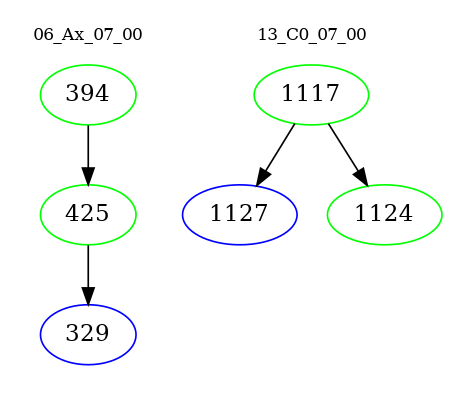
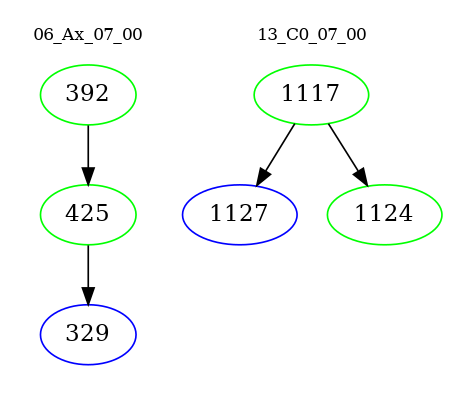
node "394": label "394" -> "392"
